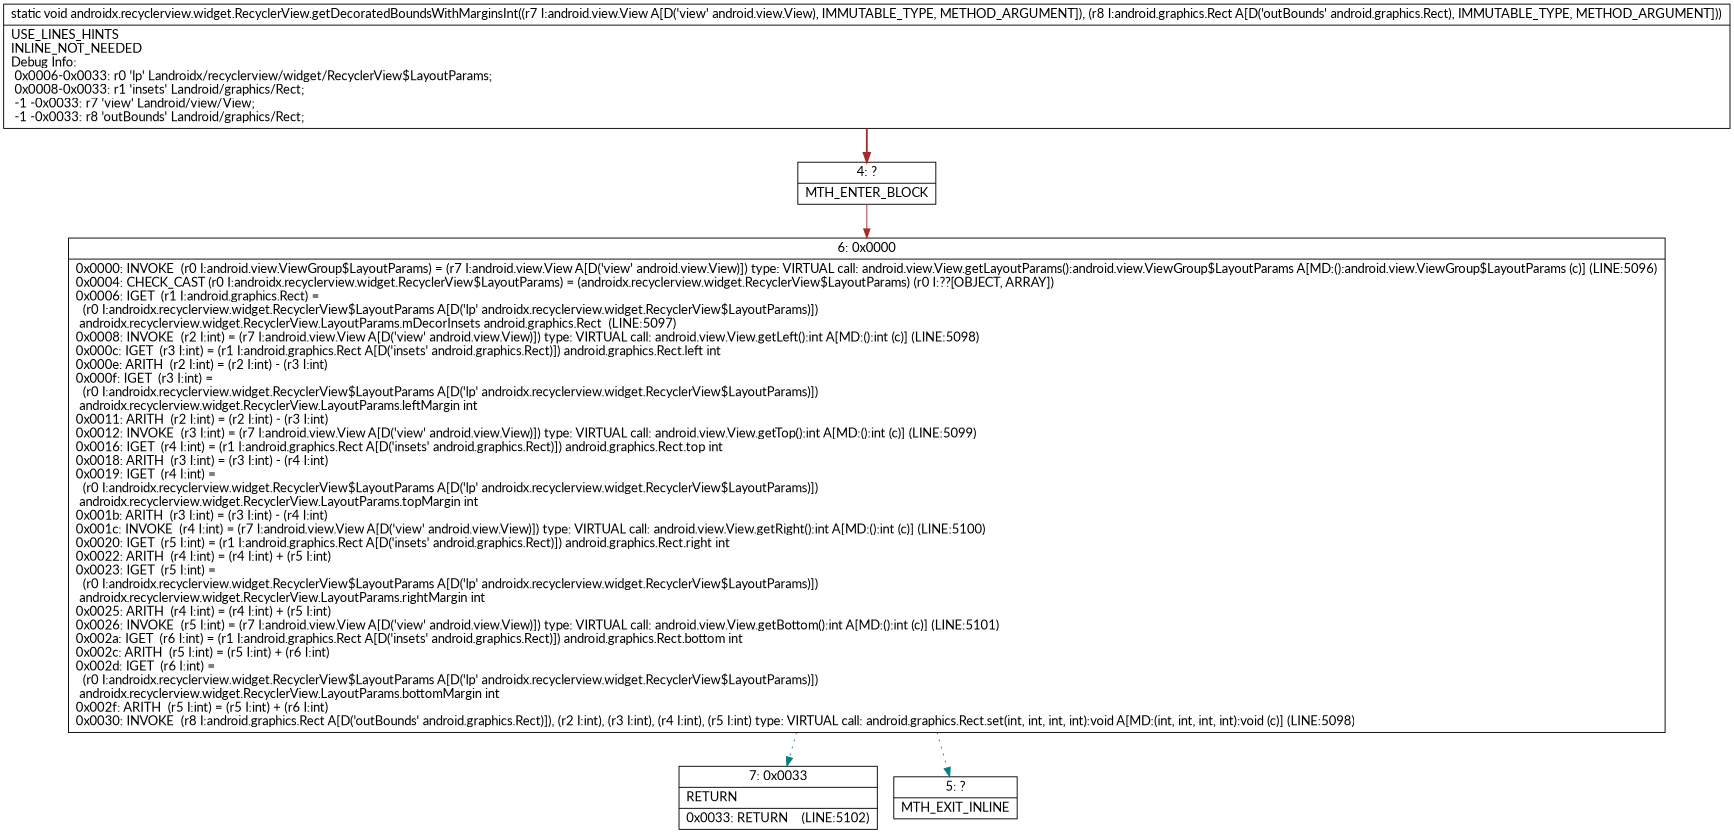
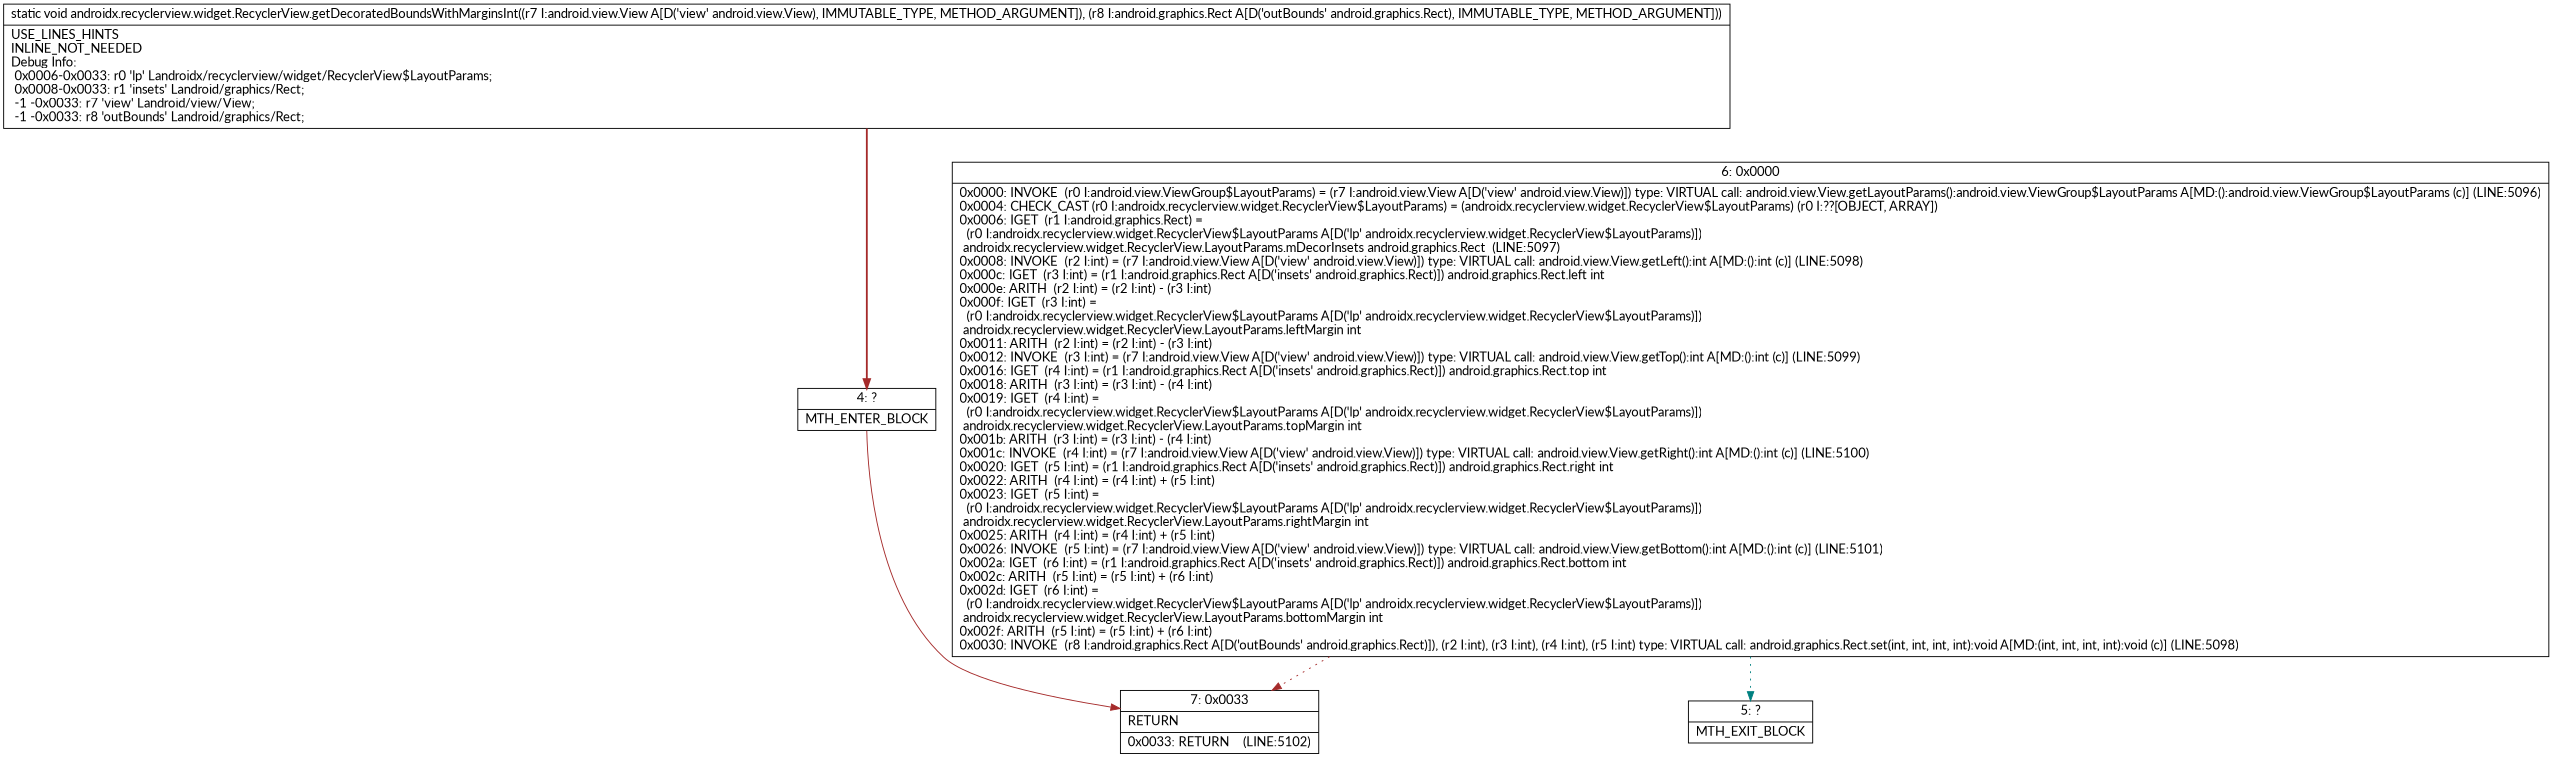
edge "4: ?" -> "6: 0x0000": now "4: ?" -> "7: 0x0033"
edge "6: 0x0000" -> "7: 0x0033": color teal -> brown
node "5: ?": text "MTH_EXIT_INLINE" -> "MTH_EXIT_BLOCK"
